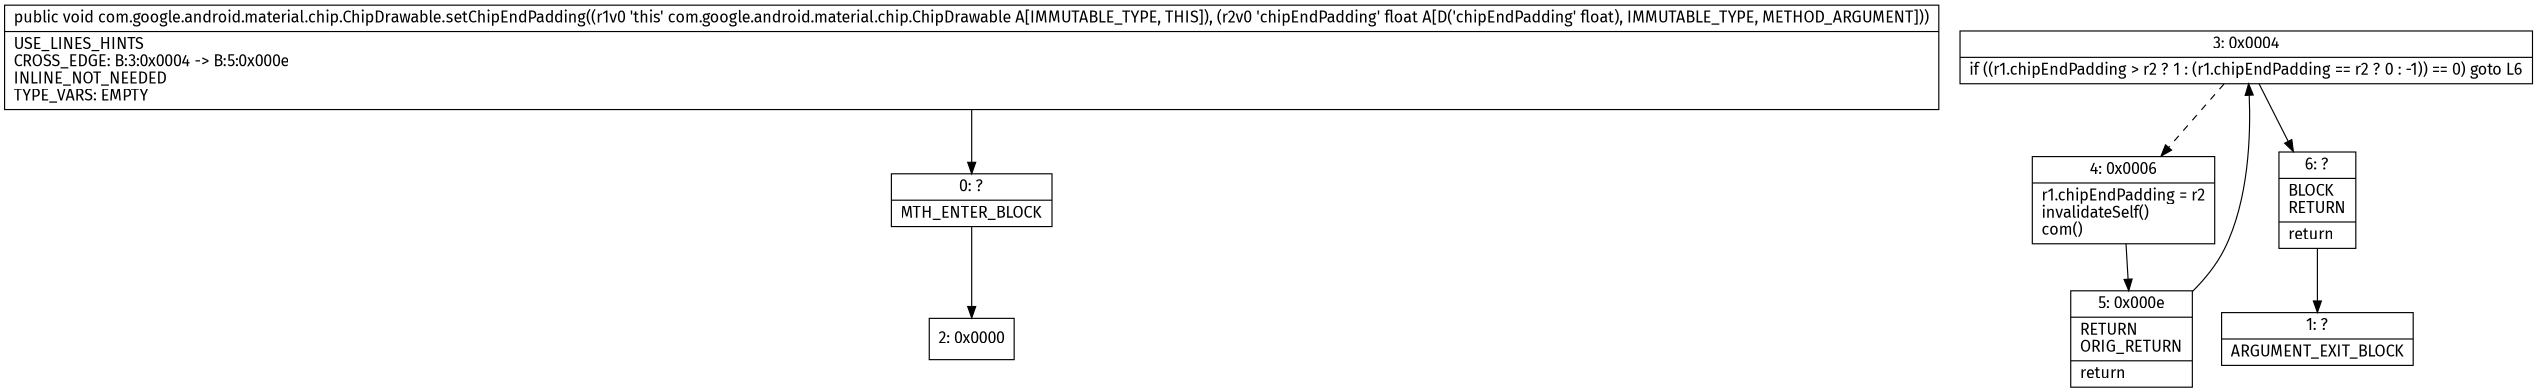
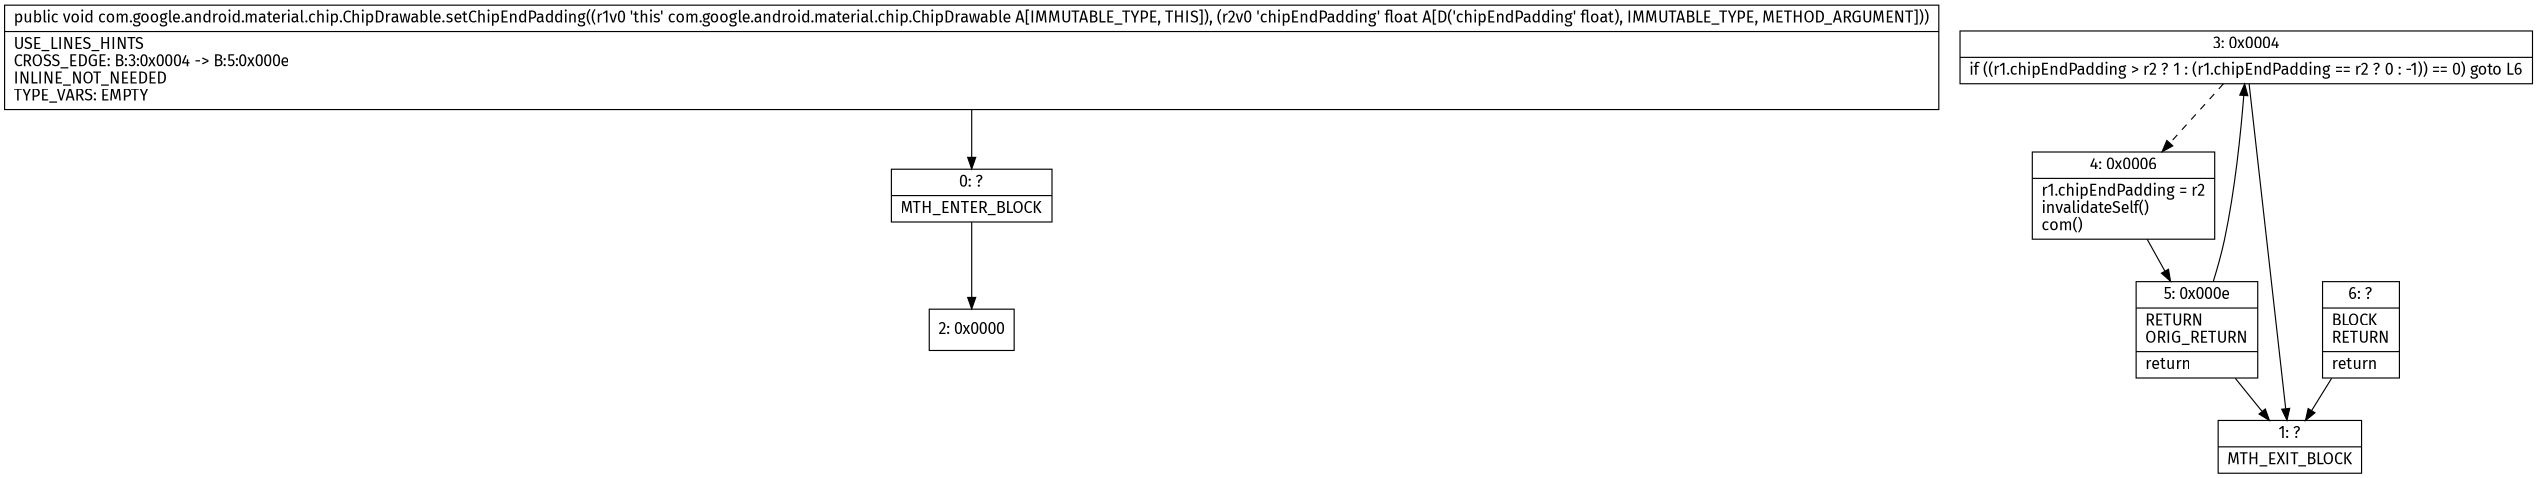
edge "3: 0x0004" -> "6: ?": now "3: 0x0004" -> "1: ?"
node "1: ?": text "ARGUMENT_EXIT_BLOCK" -> "MTH_EXIT_BLOCK"
edge "5: 0x000e" -> "1: ?": added
